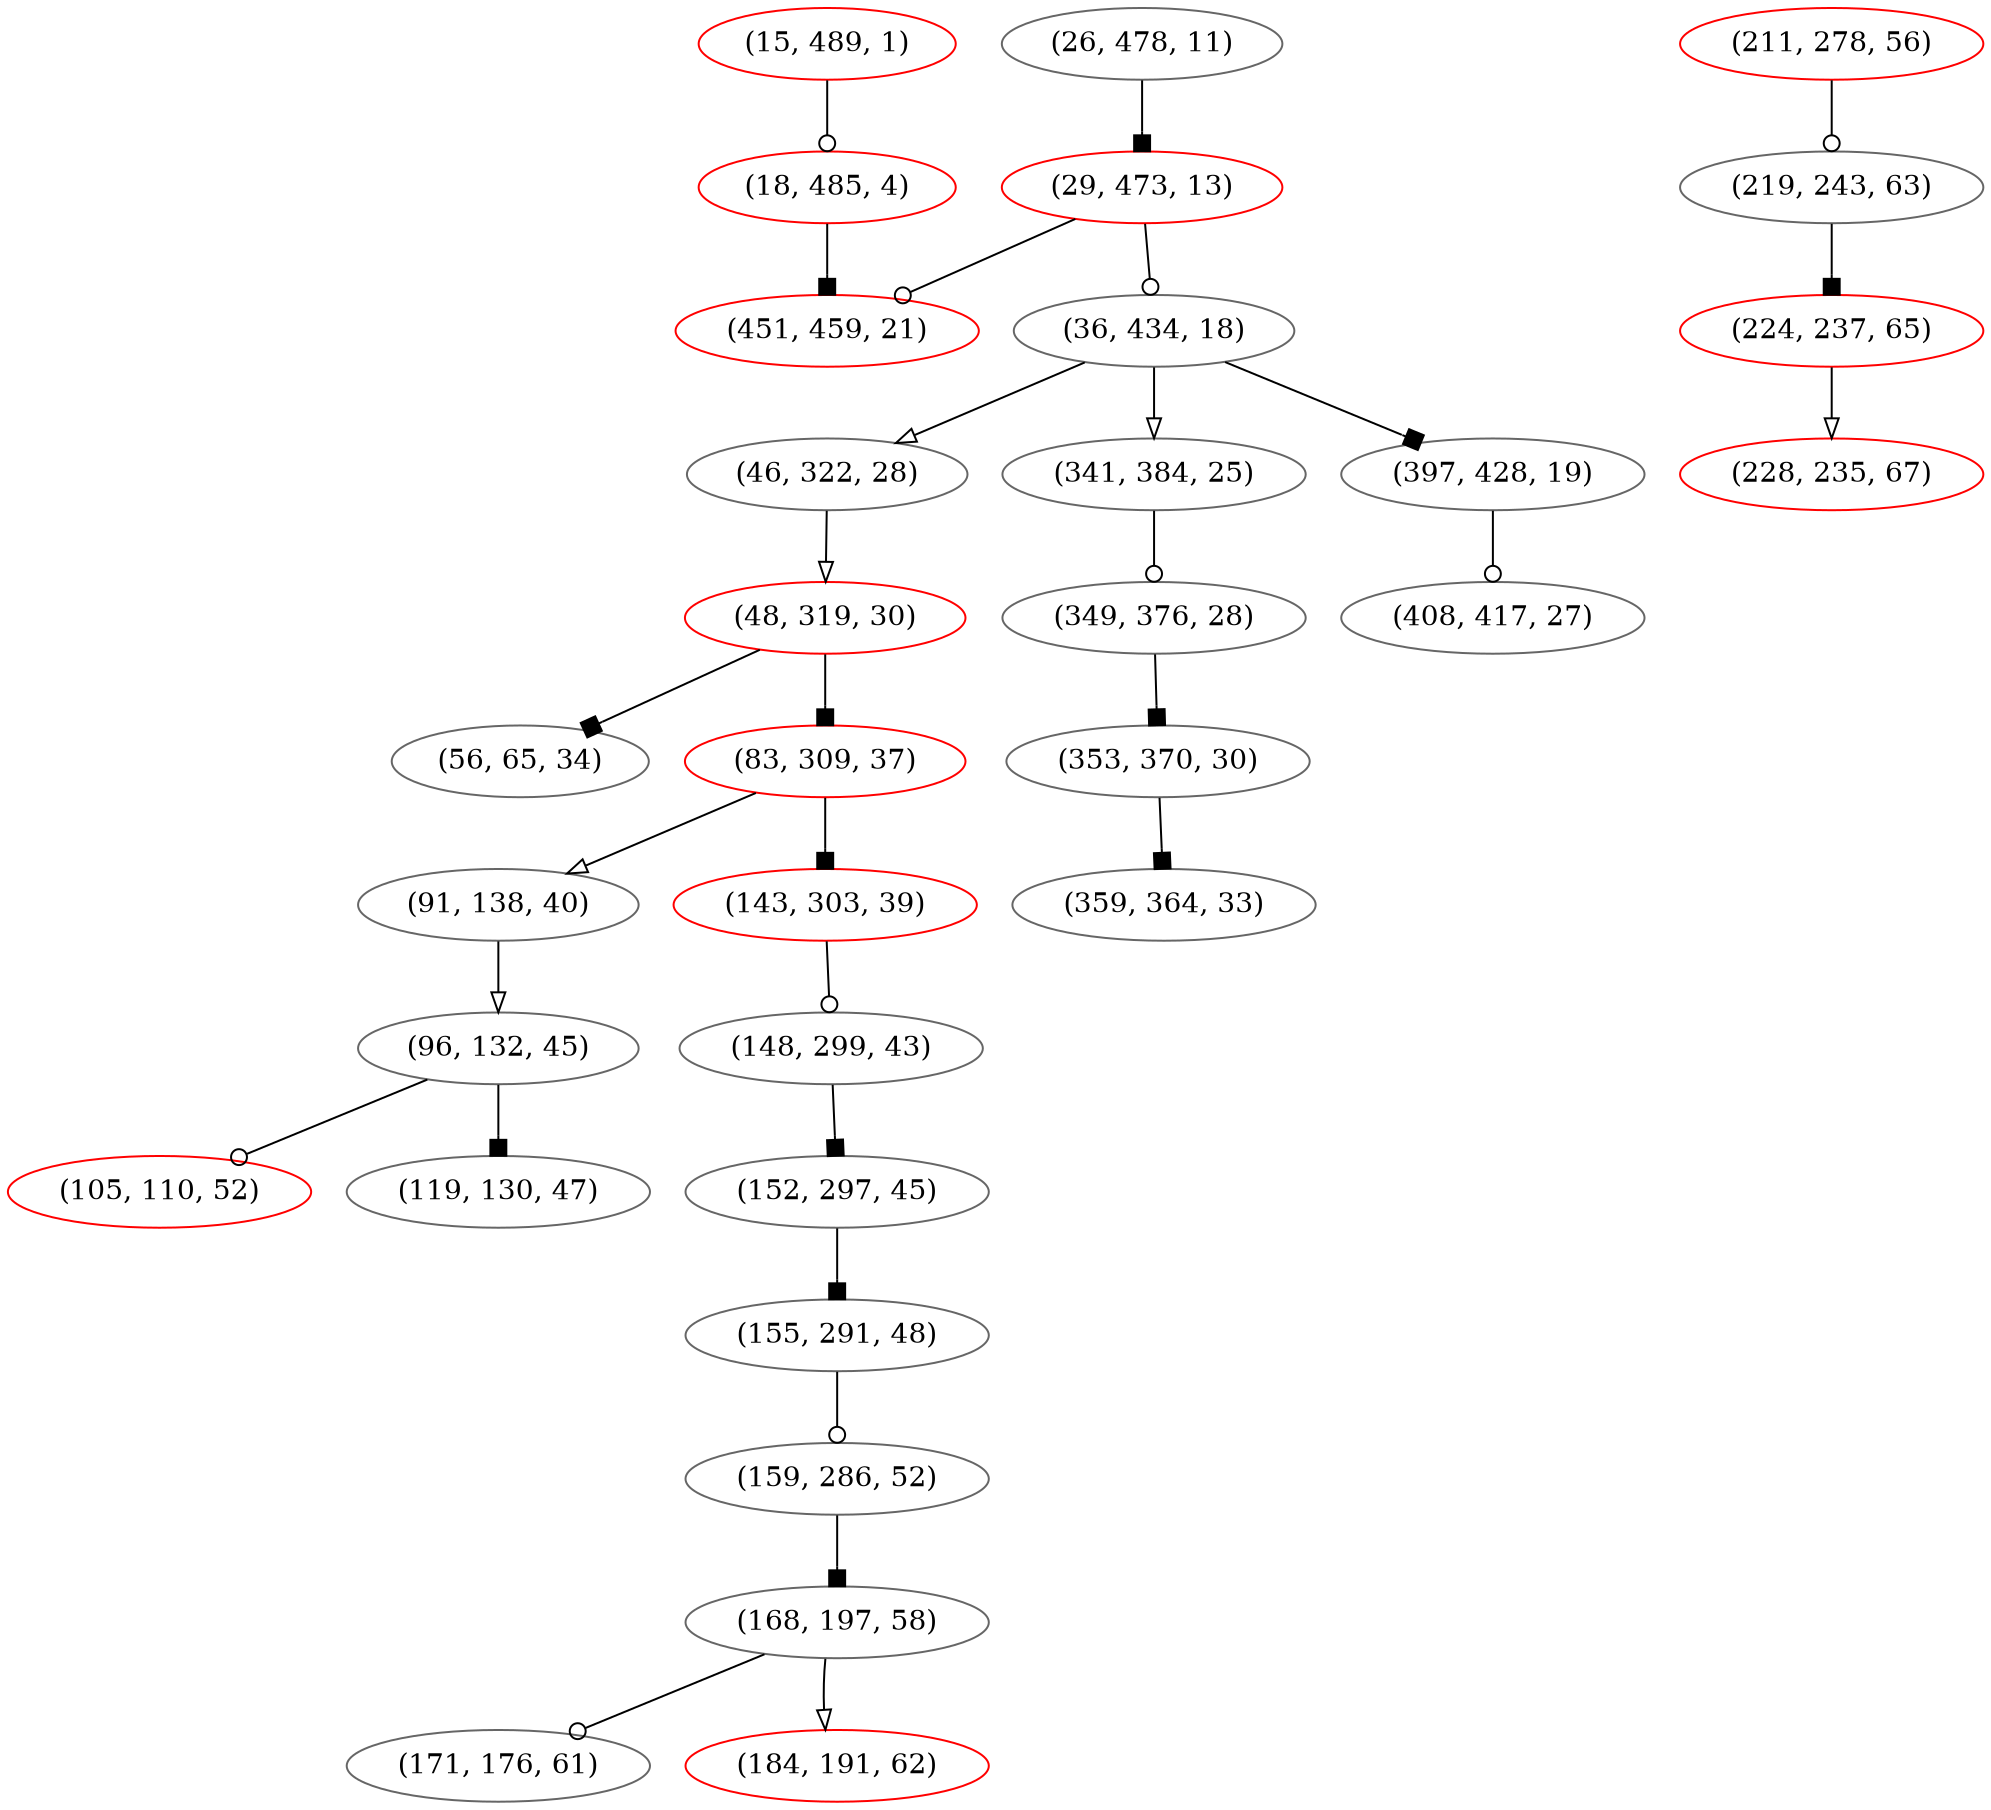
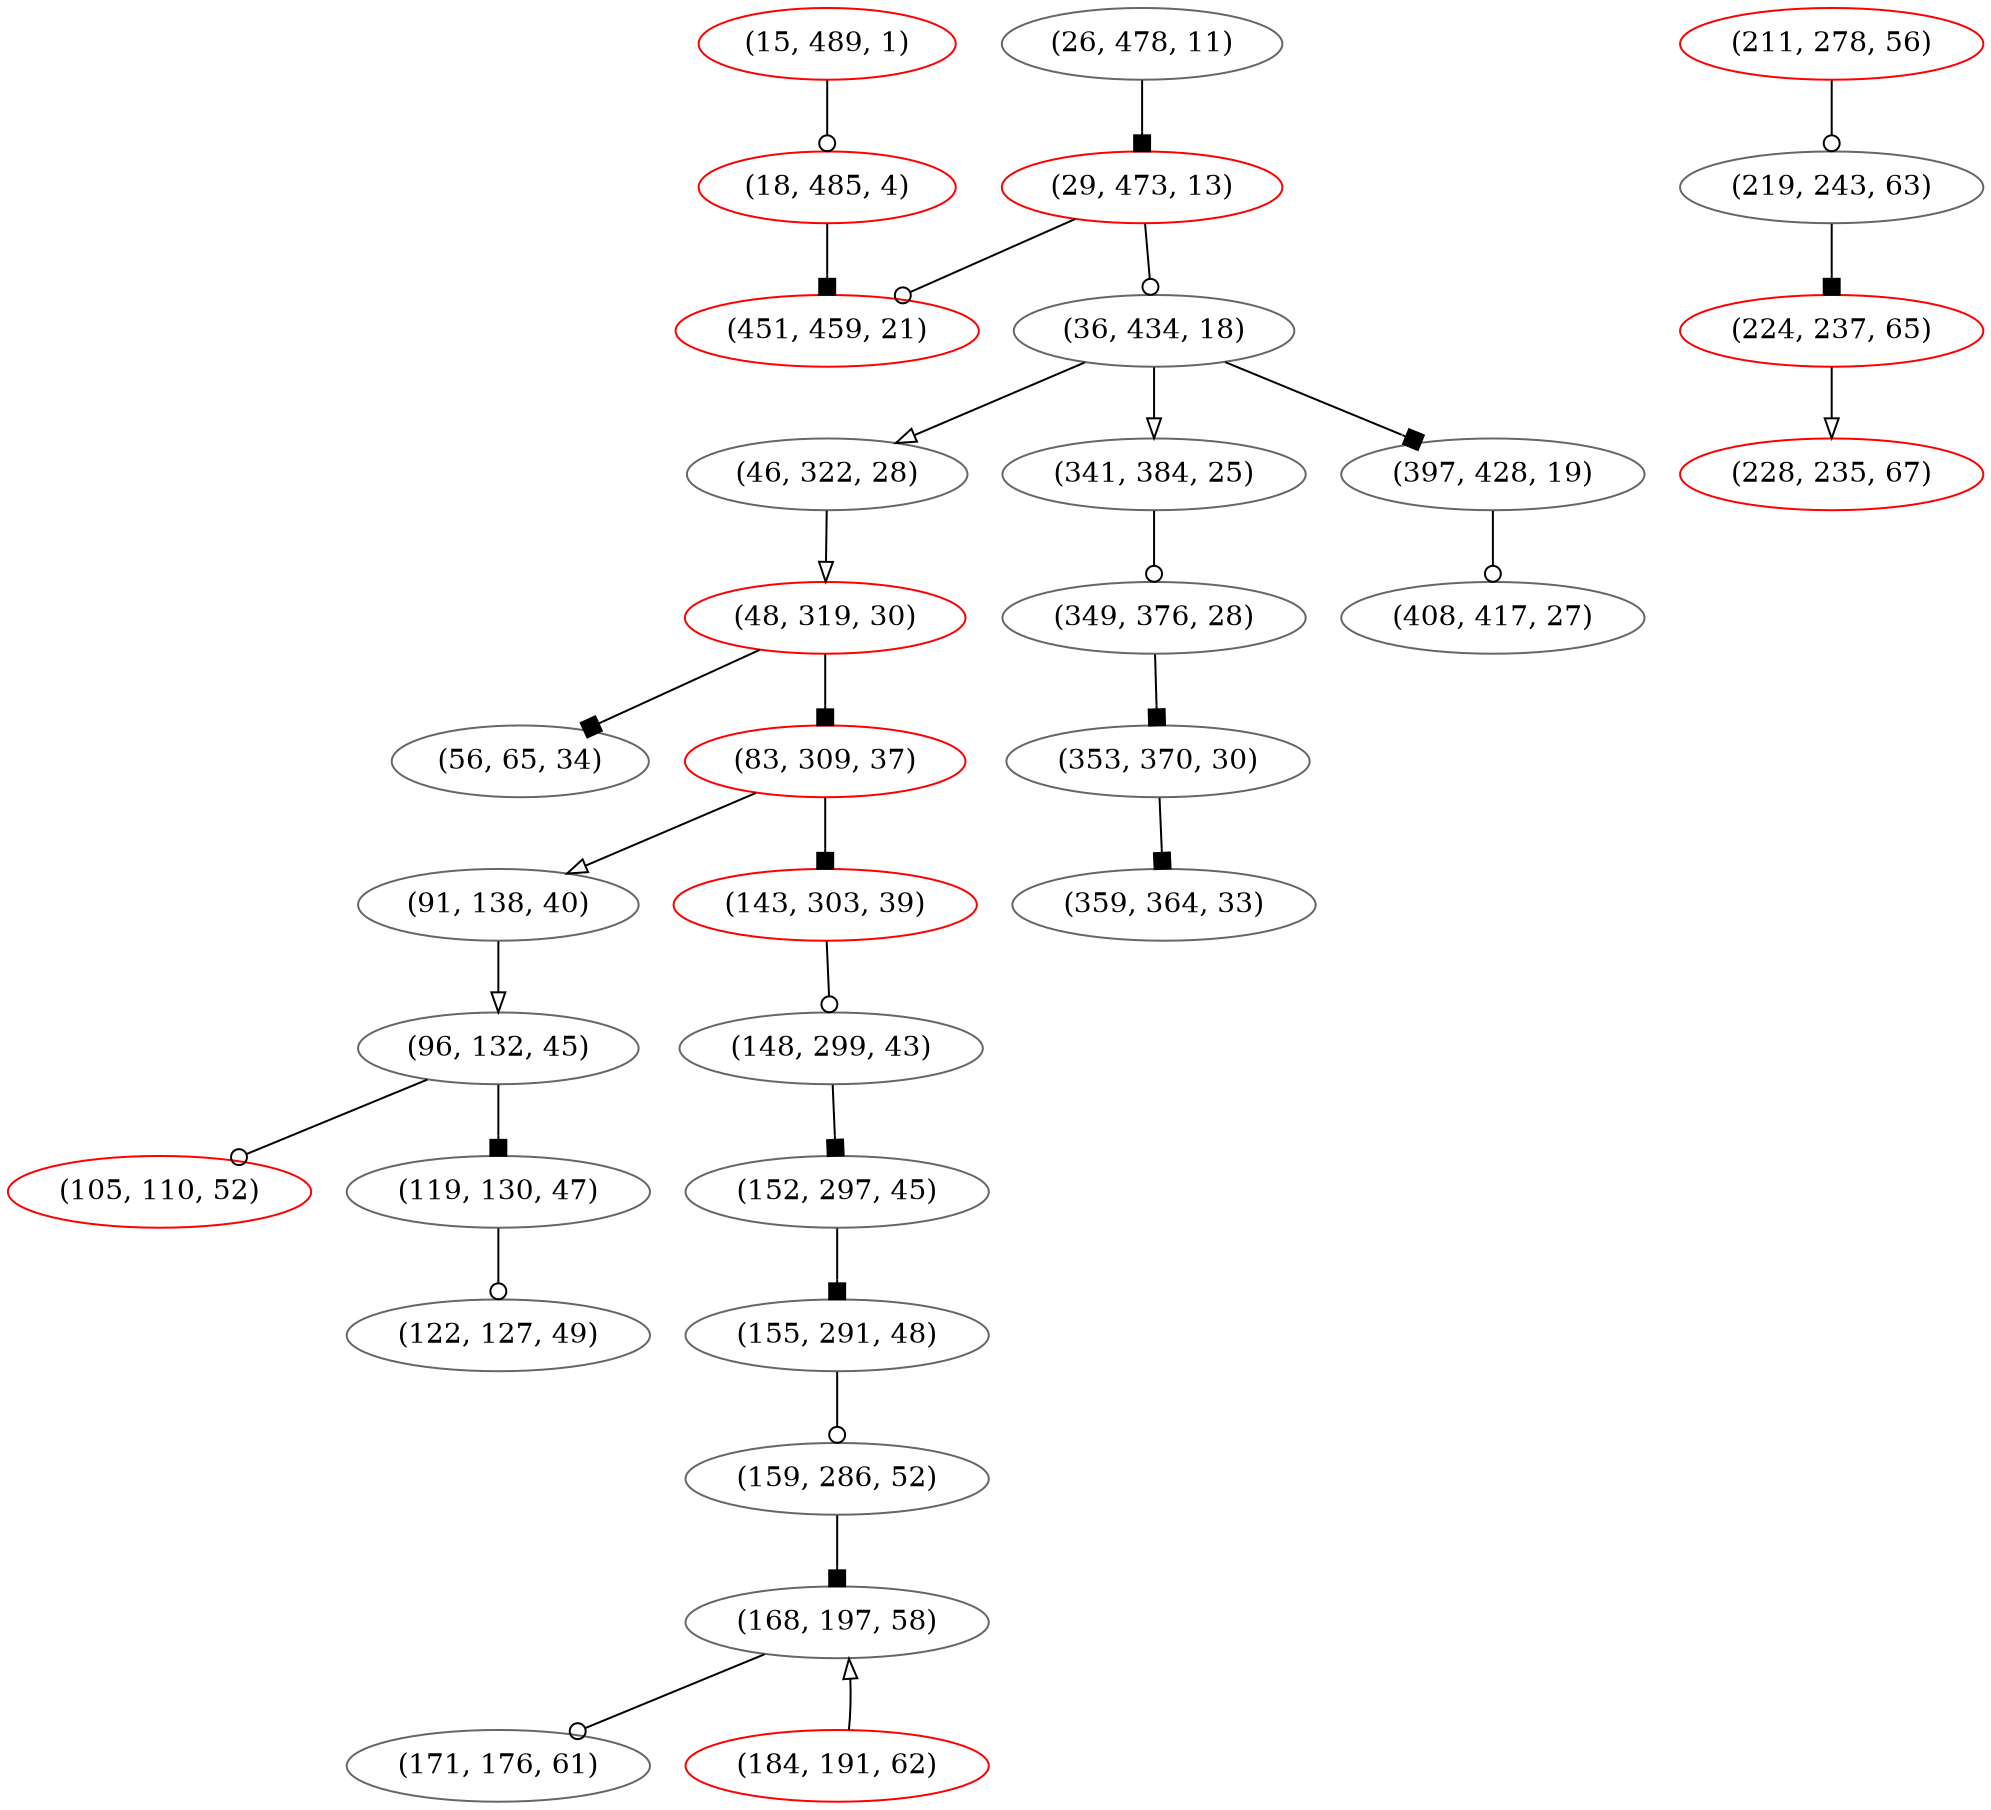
node "(122, 127, 49)": added
edge "(168, 197, 58)" -> "(184, 191, 62)": reversed
